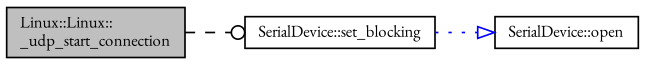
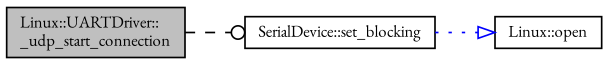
node "Linux::Linux:: _udp_start_connection": label "Linux::Linux:: _udp_start_connection" -> "Linux::UARTDriver:: _udp_start_connection"
node "SerialDevice::open": label "SerialDevice::open" -> "Linux::open"
